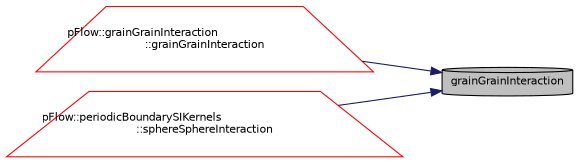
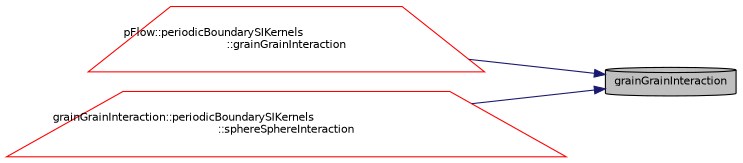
node "pFlow::grainGrainInteraction ::grainGrainInteraction": label "pFlow::grainGrainInteraction ::grainGrainInteraction" -> "pFlow::periodicBoundarySIKernels ::grainGrainInteraction"
node "pFlow::periodicBoundarySIKernels ::sphereSphereInteraction": label "pFlow::periodicBoundarySIKernels ::sphereSphereInteraction" -> "grainGrainInteraction::periodicBoundarySIKernels ::sphereSphereInteraction"
